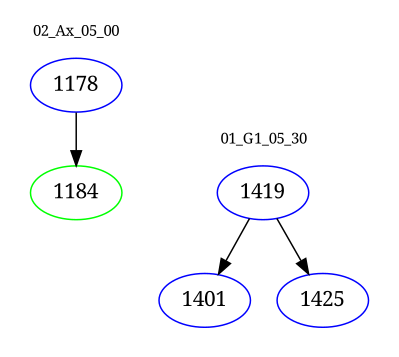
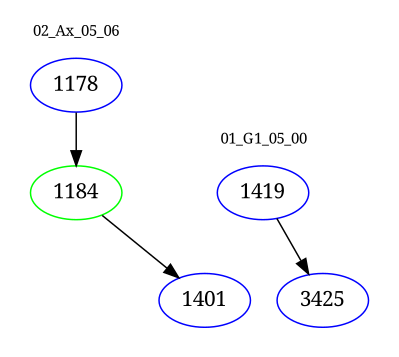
cluster "02_Ax_05_00": label "02_Ax_05_00" -> "02_Ax_05_06"
cluster "01_G1_05_30": label "01_G1_05_30" -> "01_G1_05_00"
edge "1419" -> "1401": now "1184" -> "1401"
node "1425": label "1425" -> "3425"
